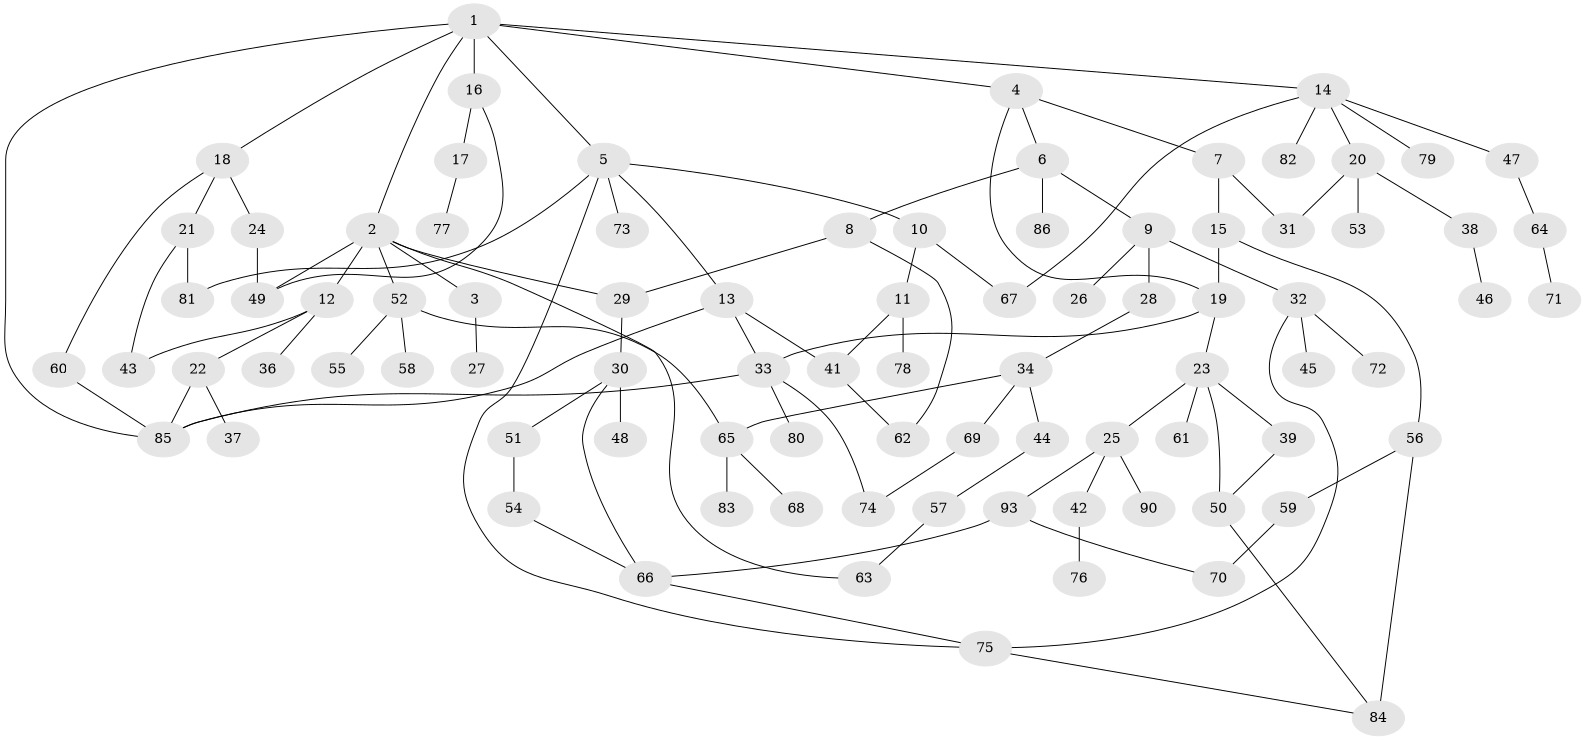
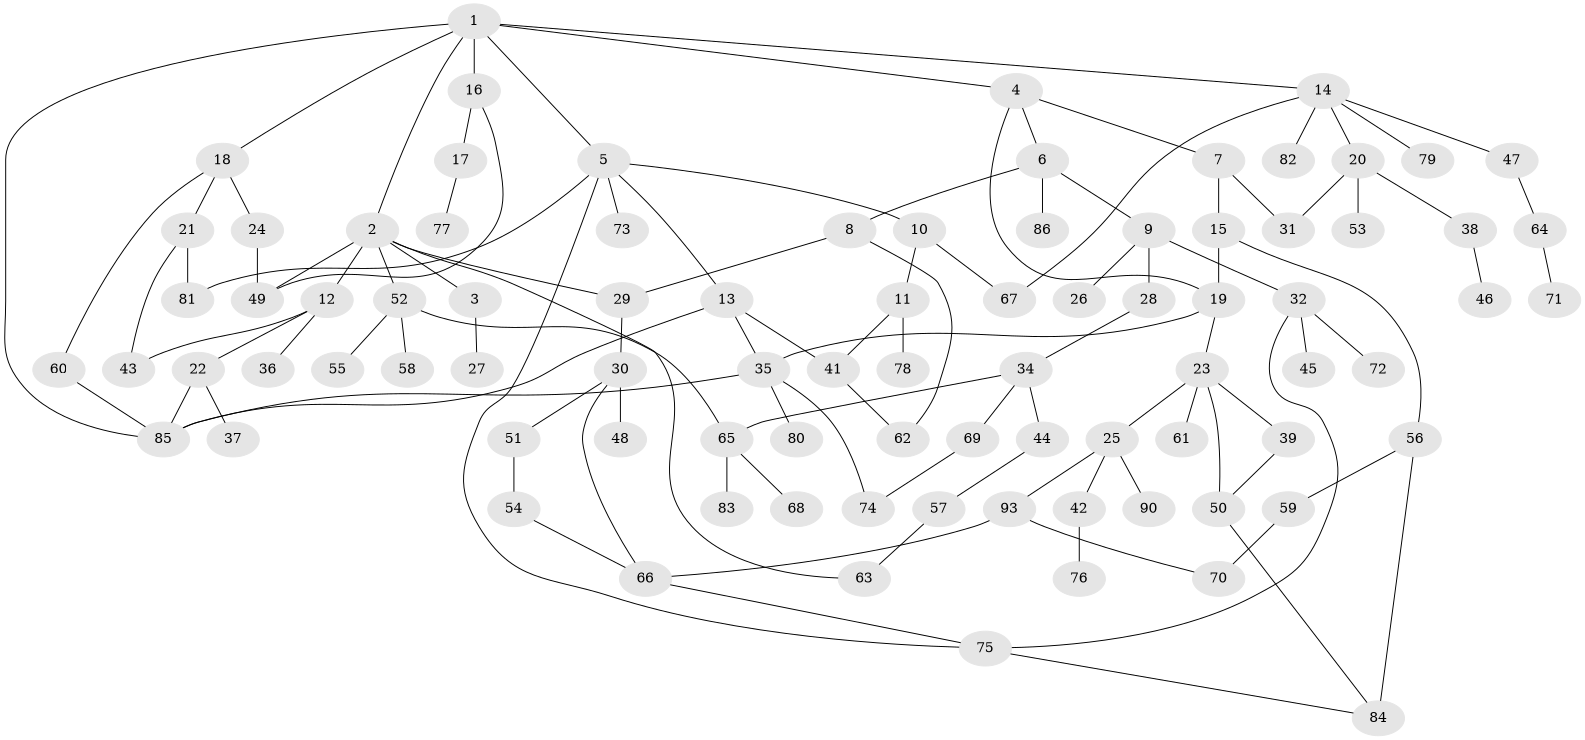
node "33": label "33" -> "35"
